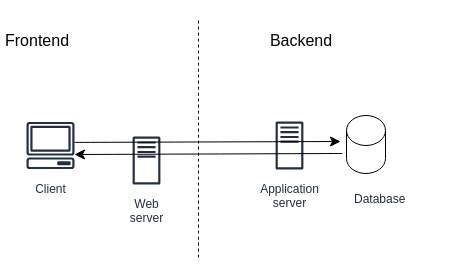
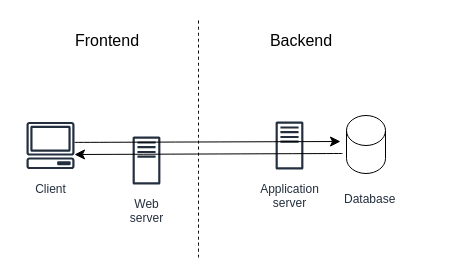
node "Frontend": moved (38, 41) -> (108, 41)
node "Database": moved (396, 211) -> (386, 211)
